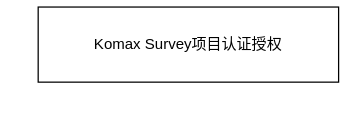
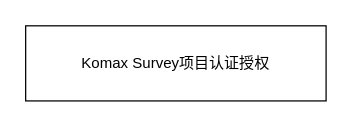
node "Komax Survey项目认证授权": moved (188, 44) -> (176, 63)
